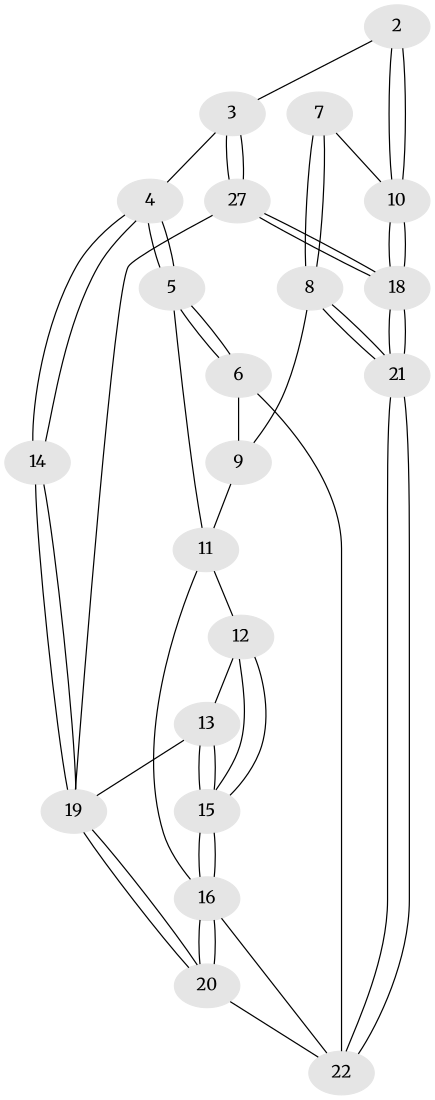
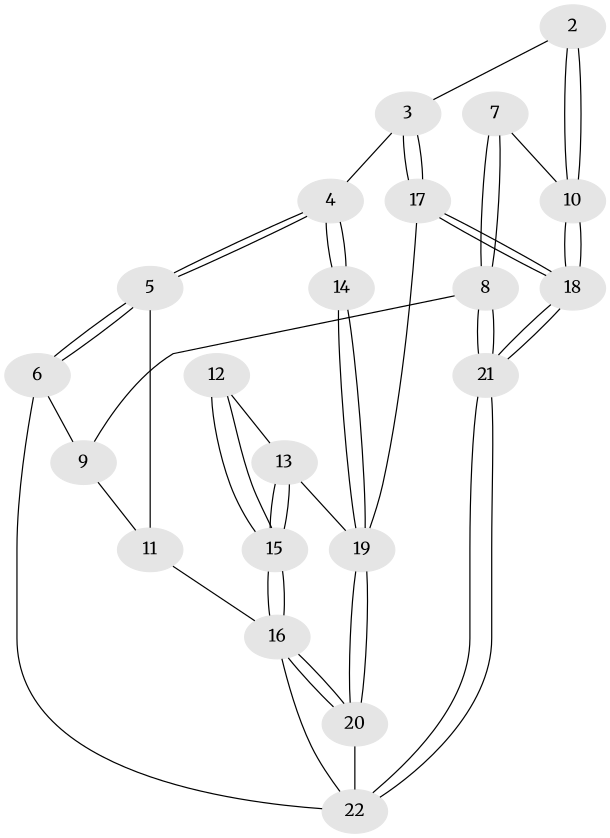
node "27": label "27" -> "17"
edge "11" -- "12": removed
